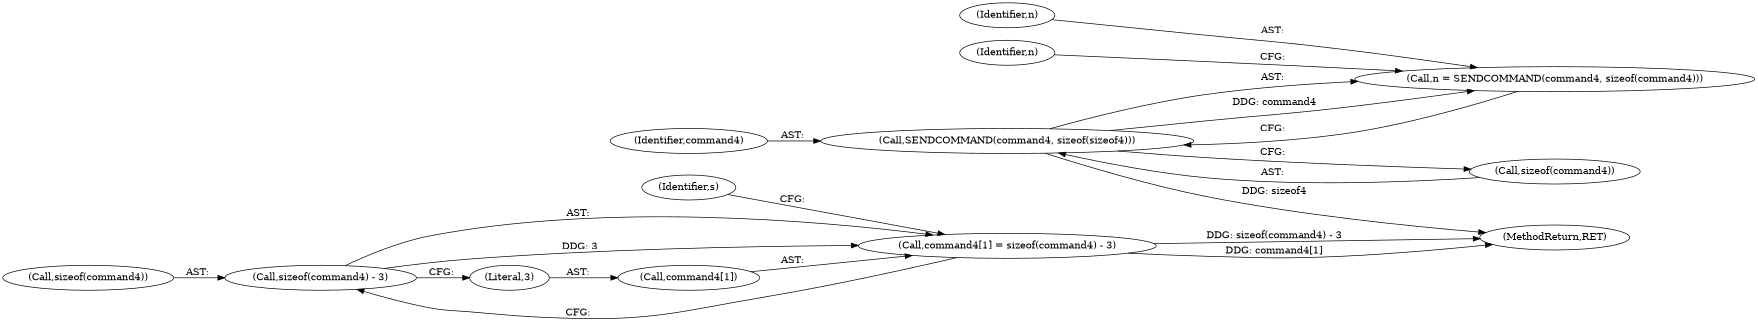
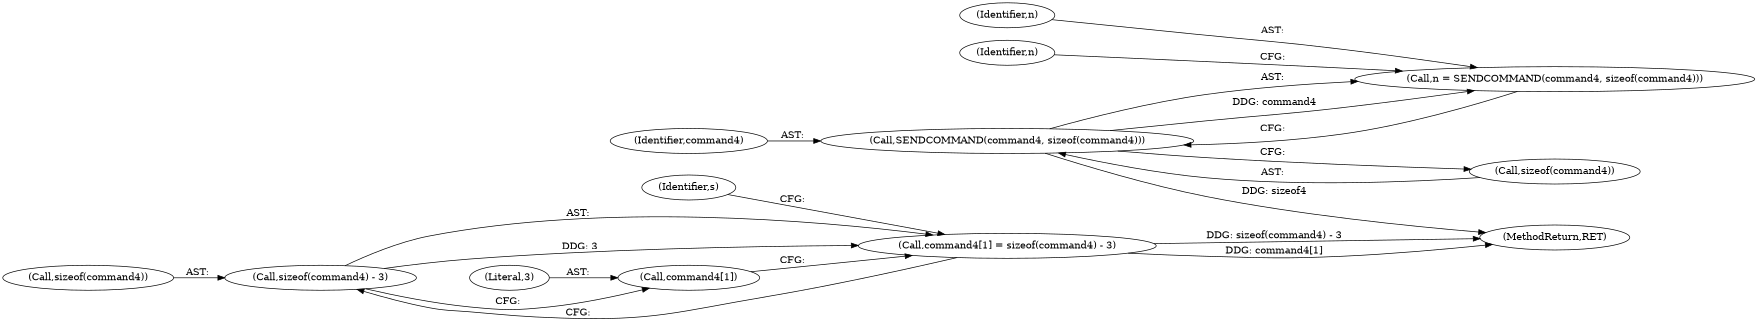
node "(Call,SENDCOMMAND(command4, sizeof(sizeof4)))": label "(Call,SENDCOMMAND(command4, sizeof(sizeof4)))" -> "(Call,SENDCOMMAND(command4, sizeof(command4)))"
edge "(Call,command4[1])" -> "(Call,command4[1] = sizeof(command4) - 3)": label "AST: " -> "CFG: "
edge "(Call,sizeof(command4) - 3)" -> "(Literal,3)": now "(Call,sizeof(command4) - 3)" -> "(Call,command4[1])"
